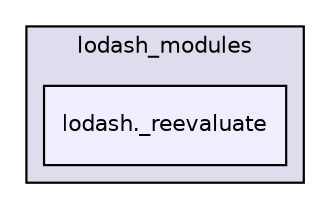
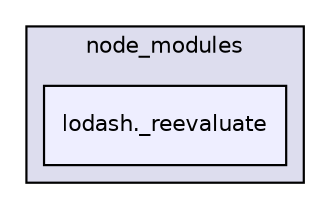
cluster "lodash_modules": label "lodash_modules" -> "node_modules"
